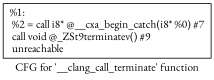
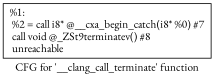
node "%1:": text "call void @_ZSt9terminatev() #9" -> "call void @_ZSt9terminatev() #8"
